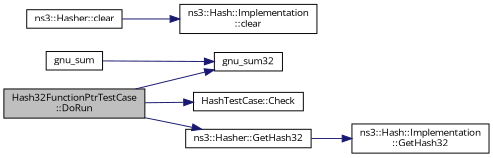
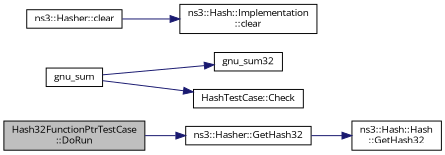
edge "Hash32FunctionPtrTestCase ::DoRun" -> "gnu_sum32": removed
edge "Hash32FunctionPtrTestCase ::DoRun" -> "HashTestCase::Check": now "gnu_sum" -> "HashTestCase::Check"
node "ns3::Hash::Implementation ::GetHash32": label "ns3::Hash::Implementation ::GetHash32" -> "ns3::Hash::Hash ::GetHash32"
